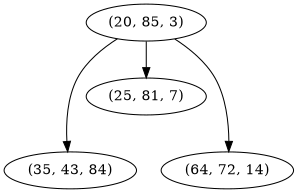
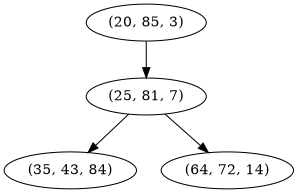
edge "(20, 85, 3)" -> "(35, 43, 84)": now "(25, 81, 7)" -> "(35, 43, 84)"
edge "(20, 85, 3)" -> "(64, 72, 14)": now "(25, 81, 7)" -> "(64, 72, 14)"
